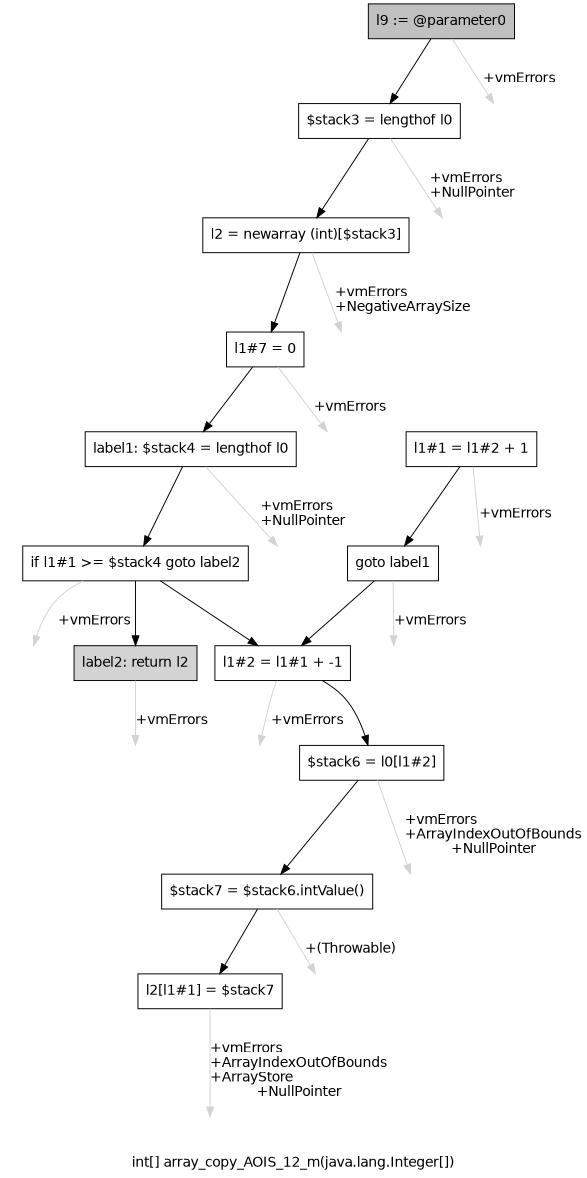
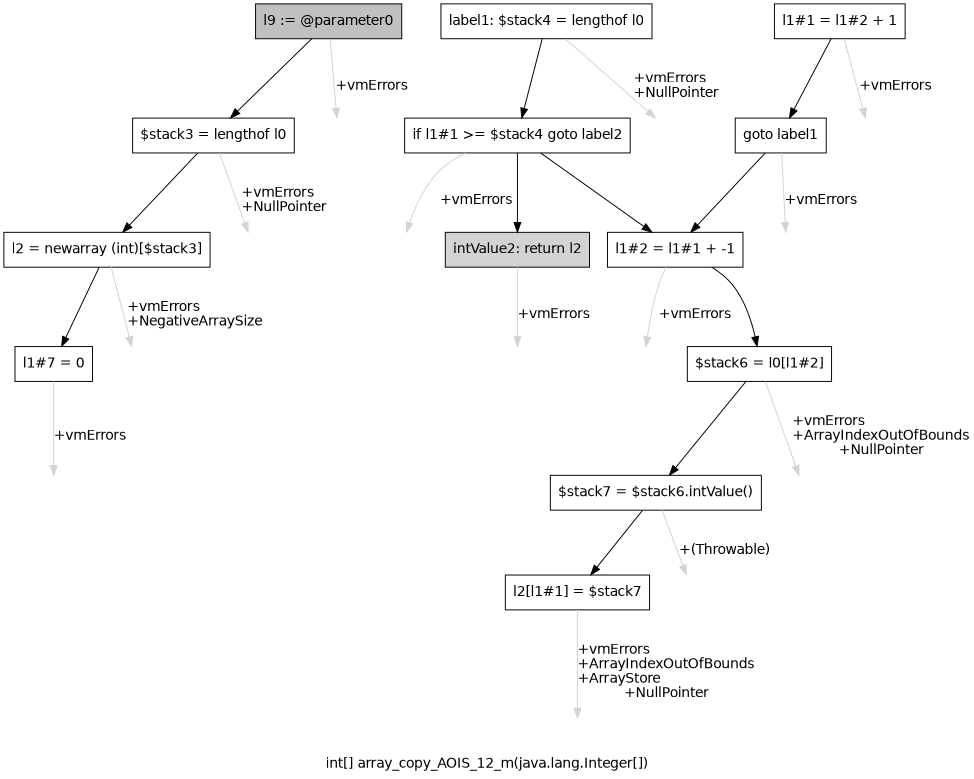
edge "l1#7 = 0" -> "label1: $stack4 = lengthof l0": removed
node "label2: return l2": label "label2: return l2" -> "intValue2: return l2"
